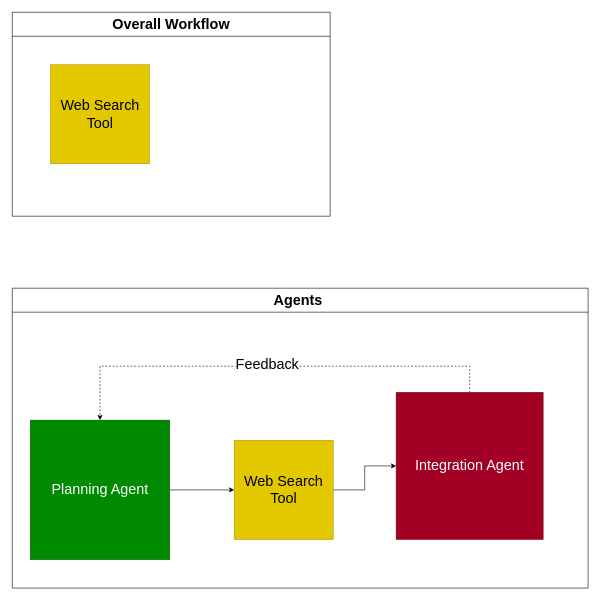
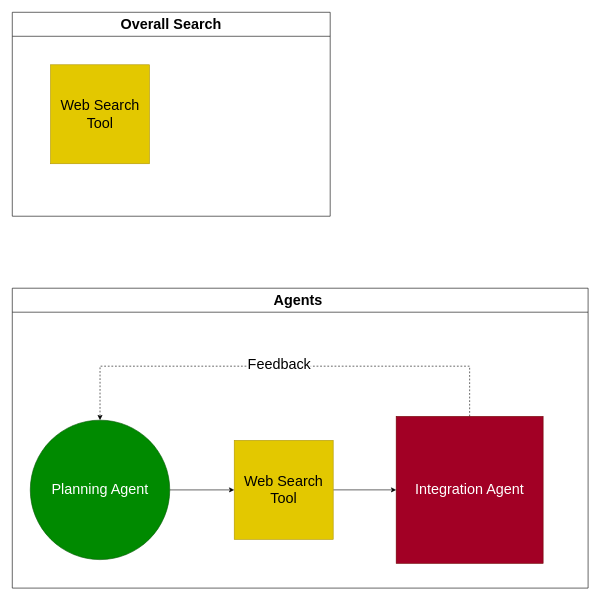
node "Overall Workflow": label "Overall Workflow" -> "Overall Search"
node "Integration Agent": moved (470, 466) -> (470, 490)
node "Planning Agent": shape rectangle -> ellipse
